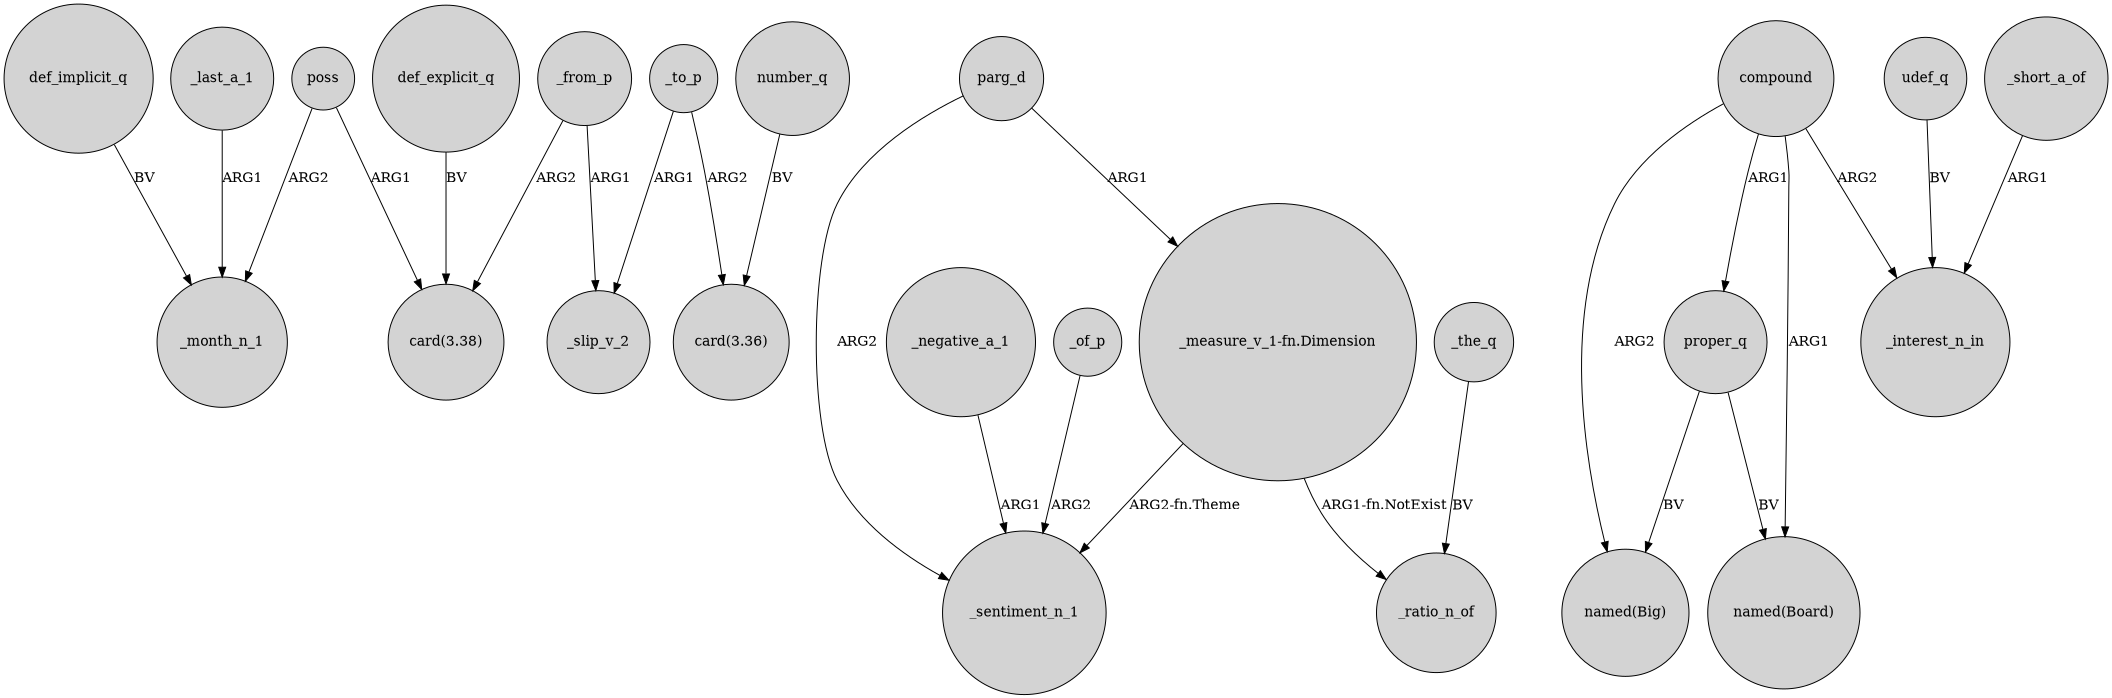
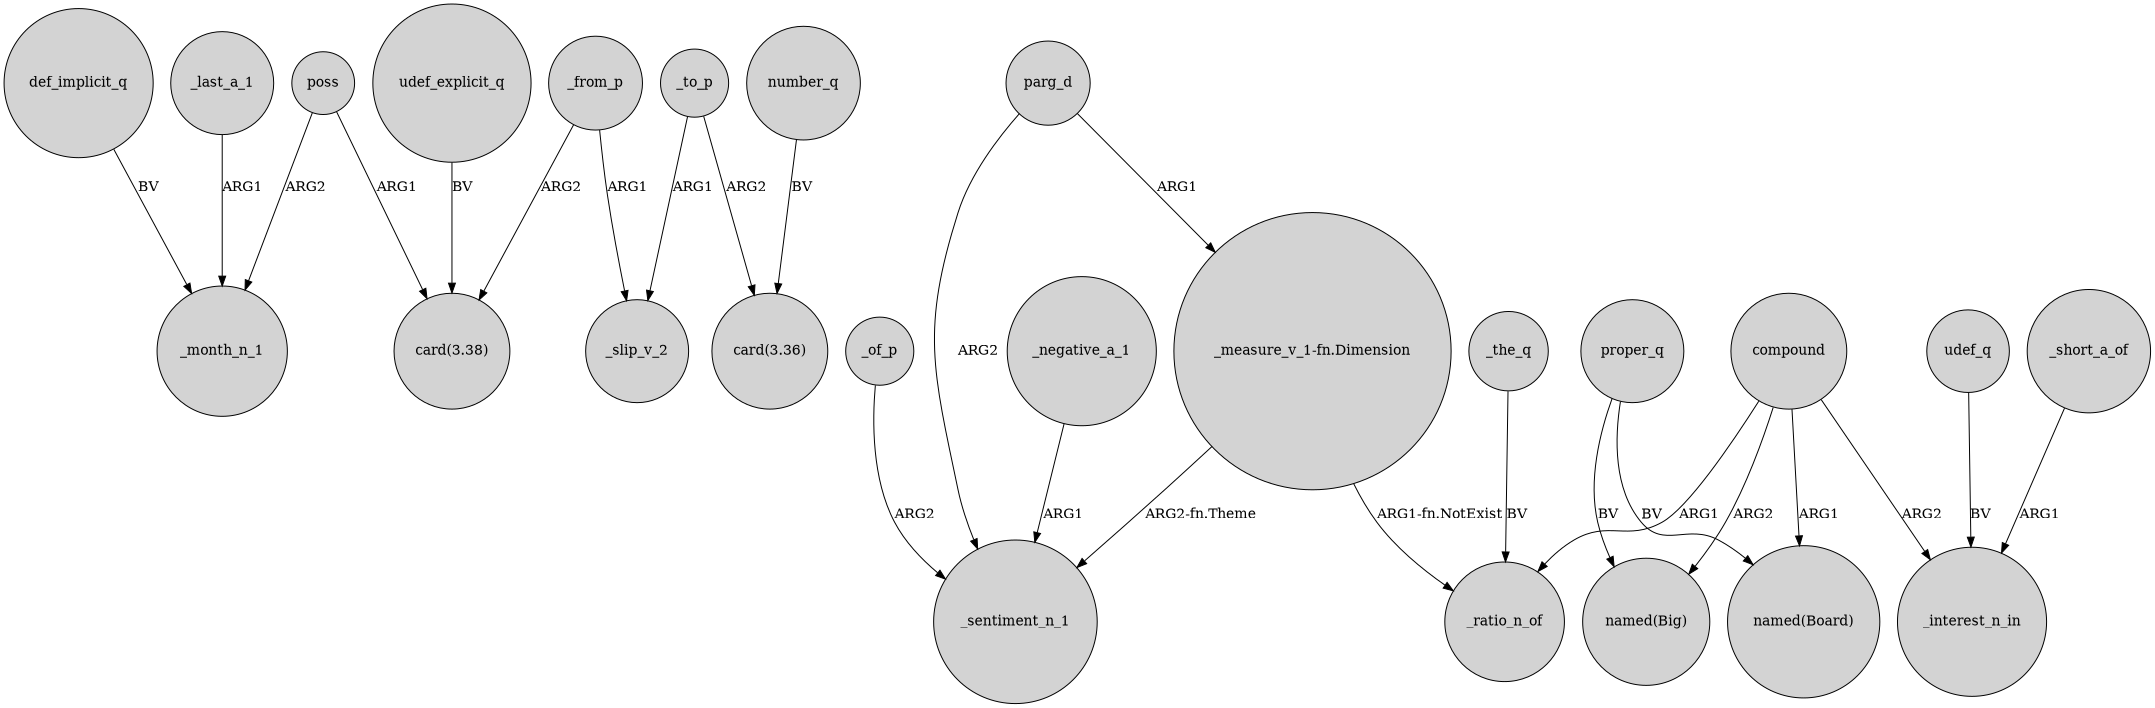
node "def_explicit_q": label "def_explicit_q" -> "udef_explicit_q"
edge "compound" -> "proper_q": now "compound" -> "_ratio_n_of"
